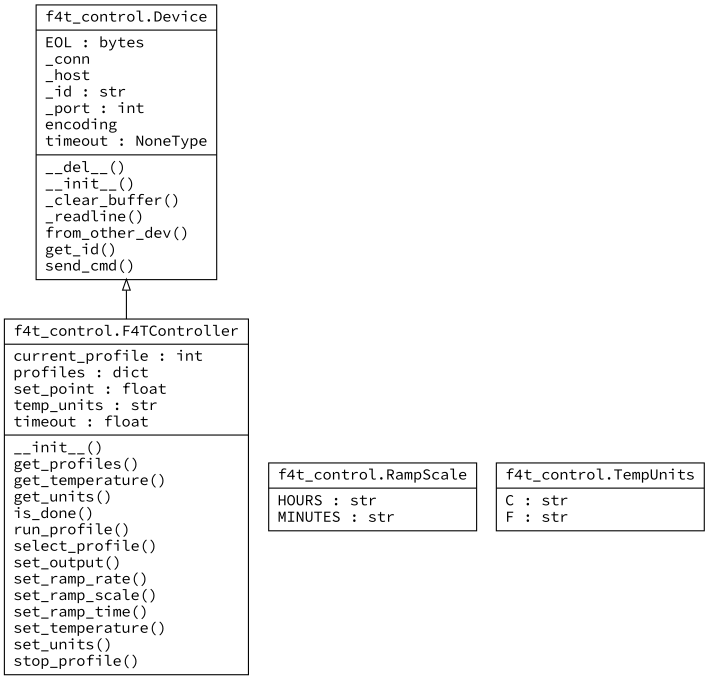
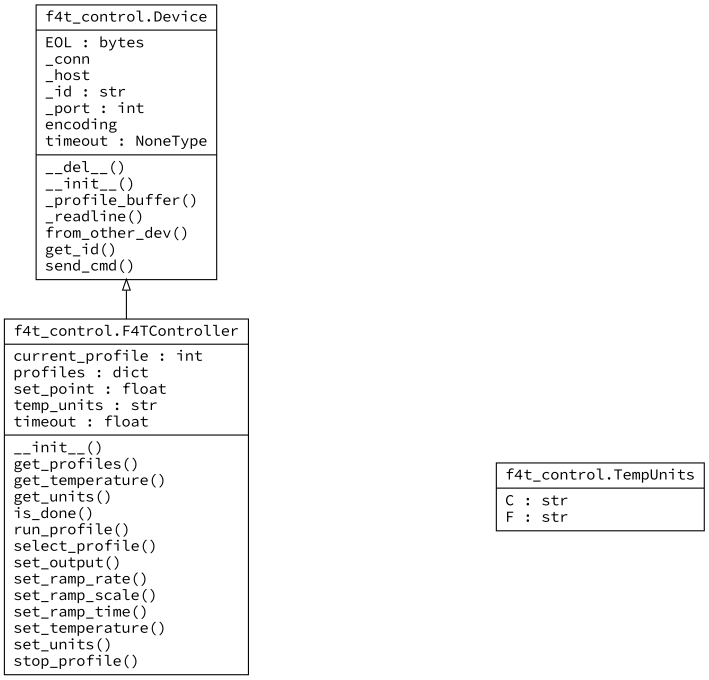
node "f4t_control.Device": text "_clear_buffer()" -> "_profile_buffer()"
node "f4t_control.RampScale": removed
